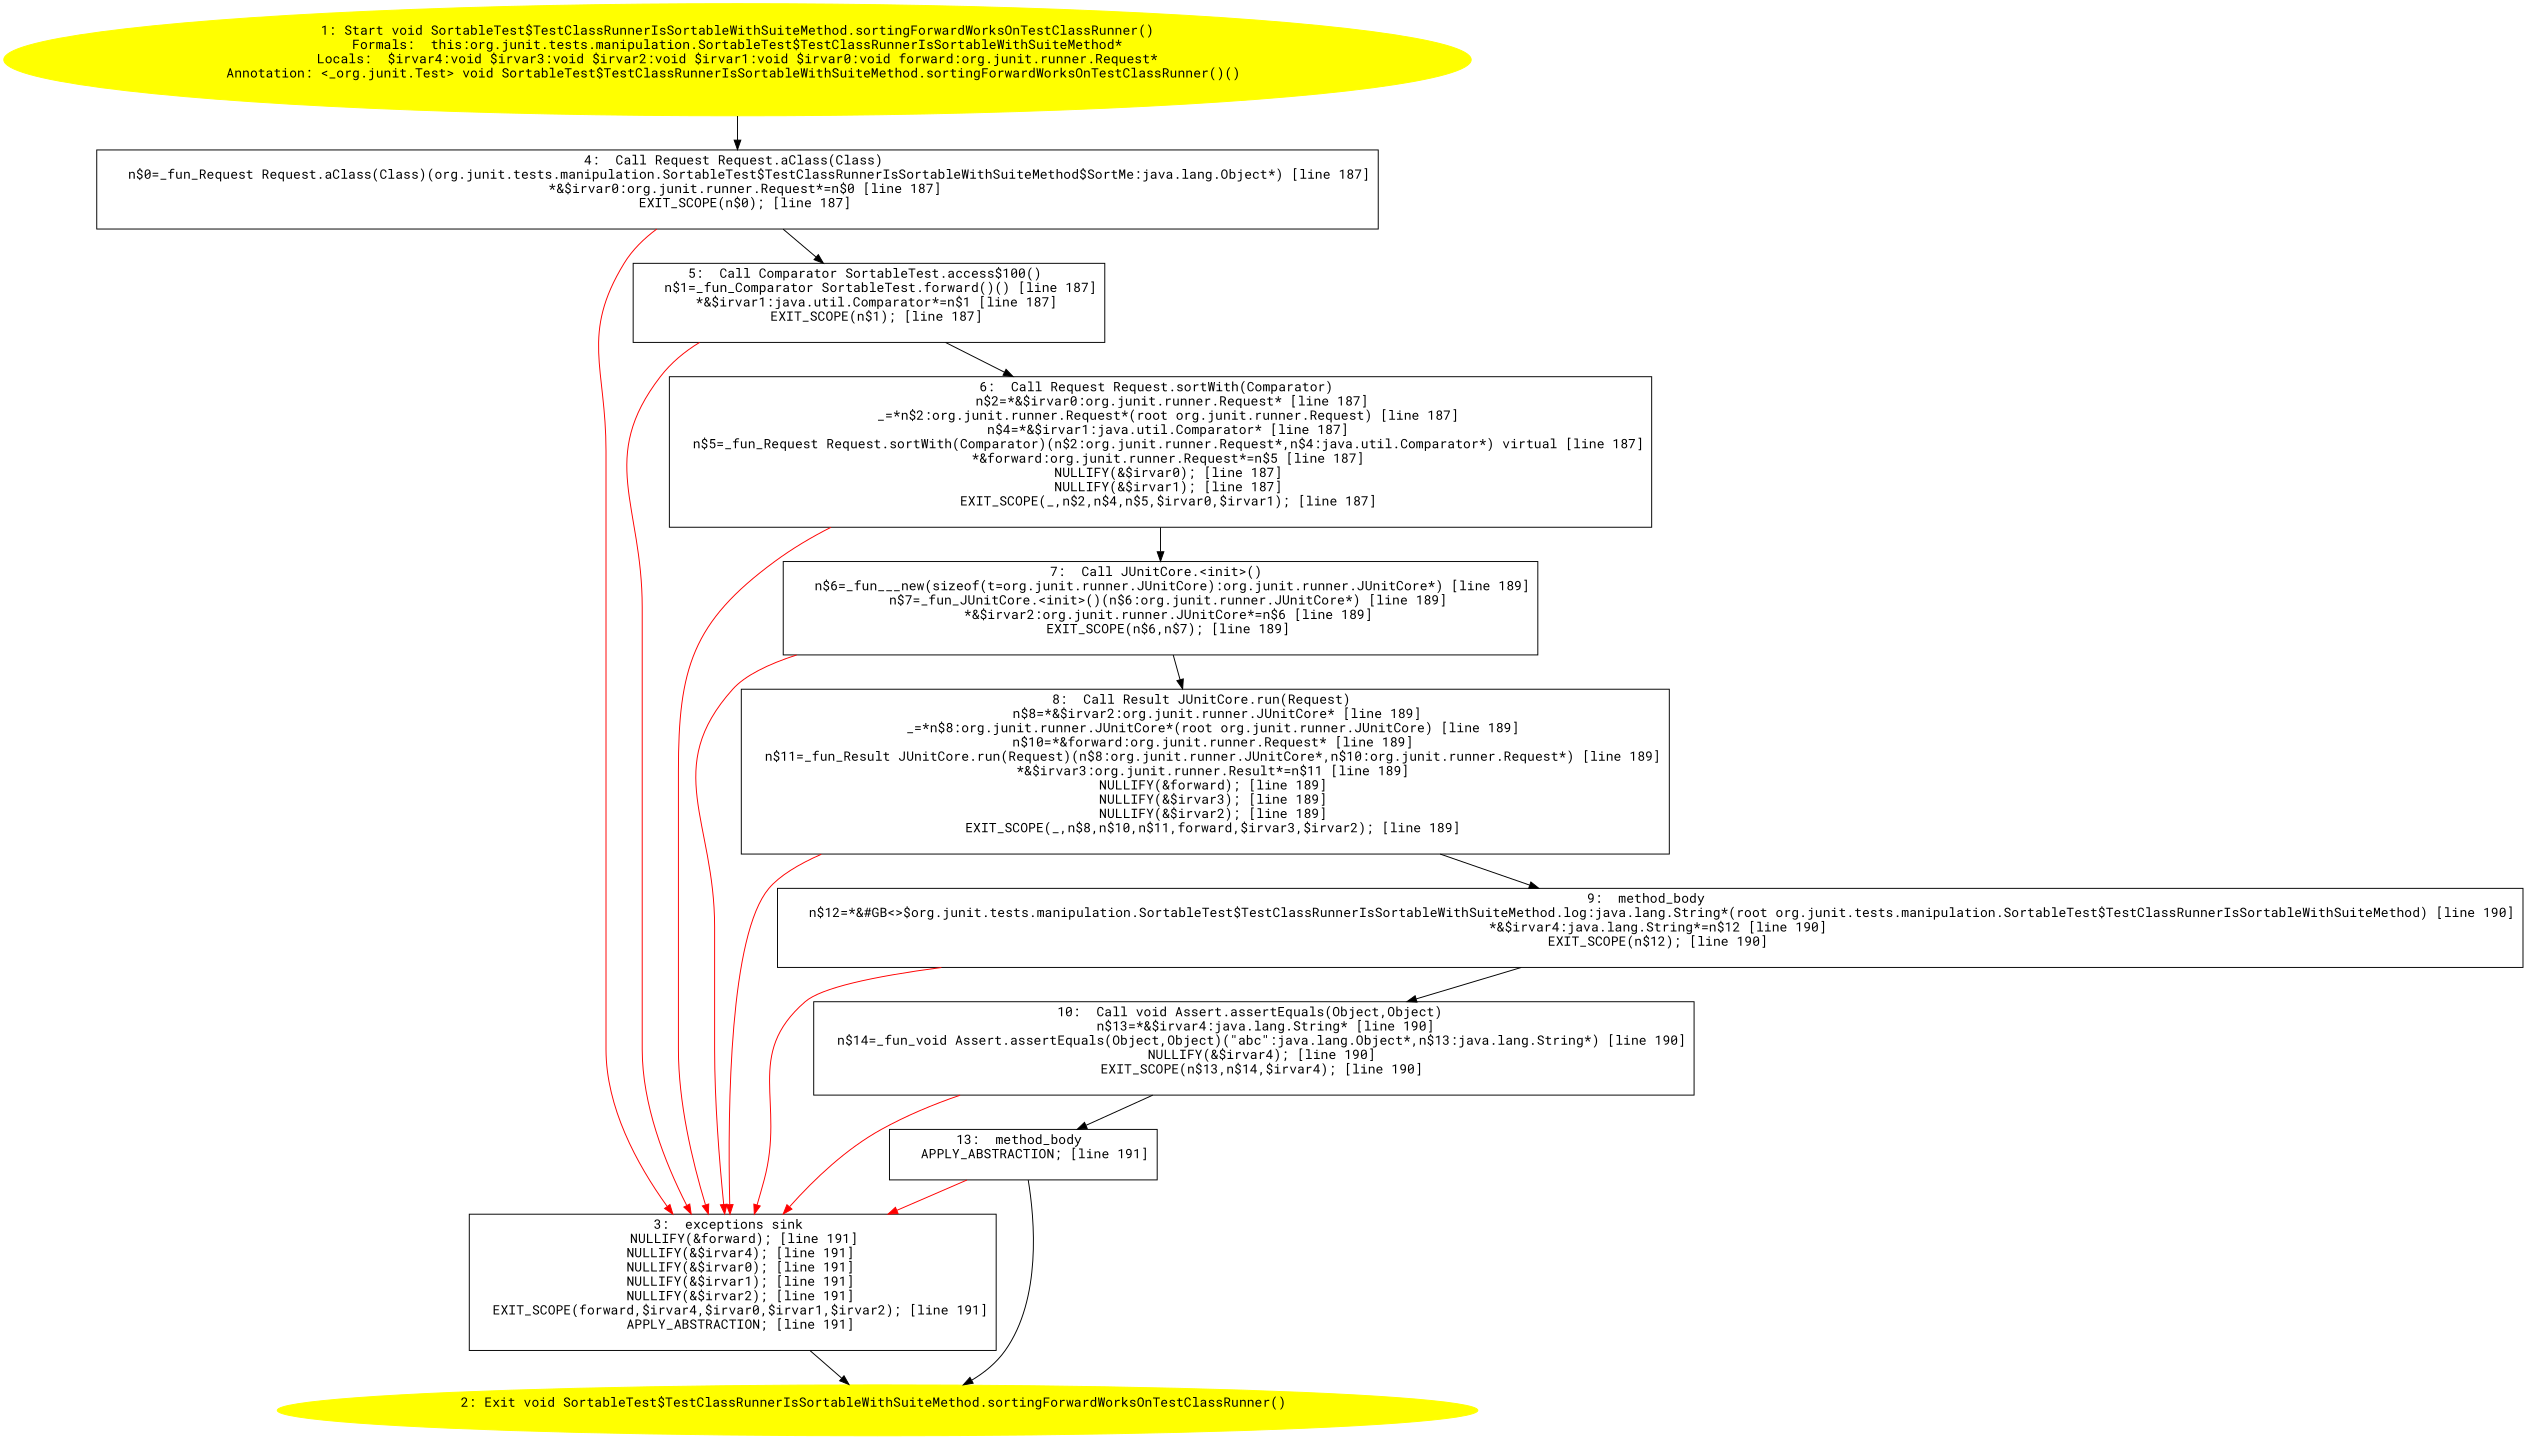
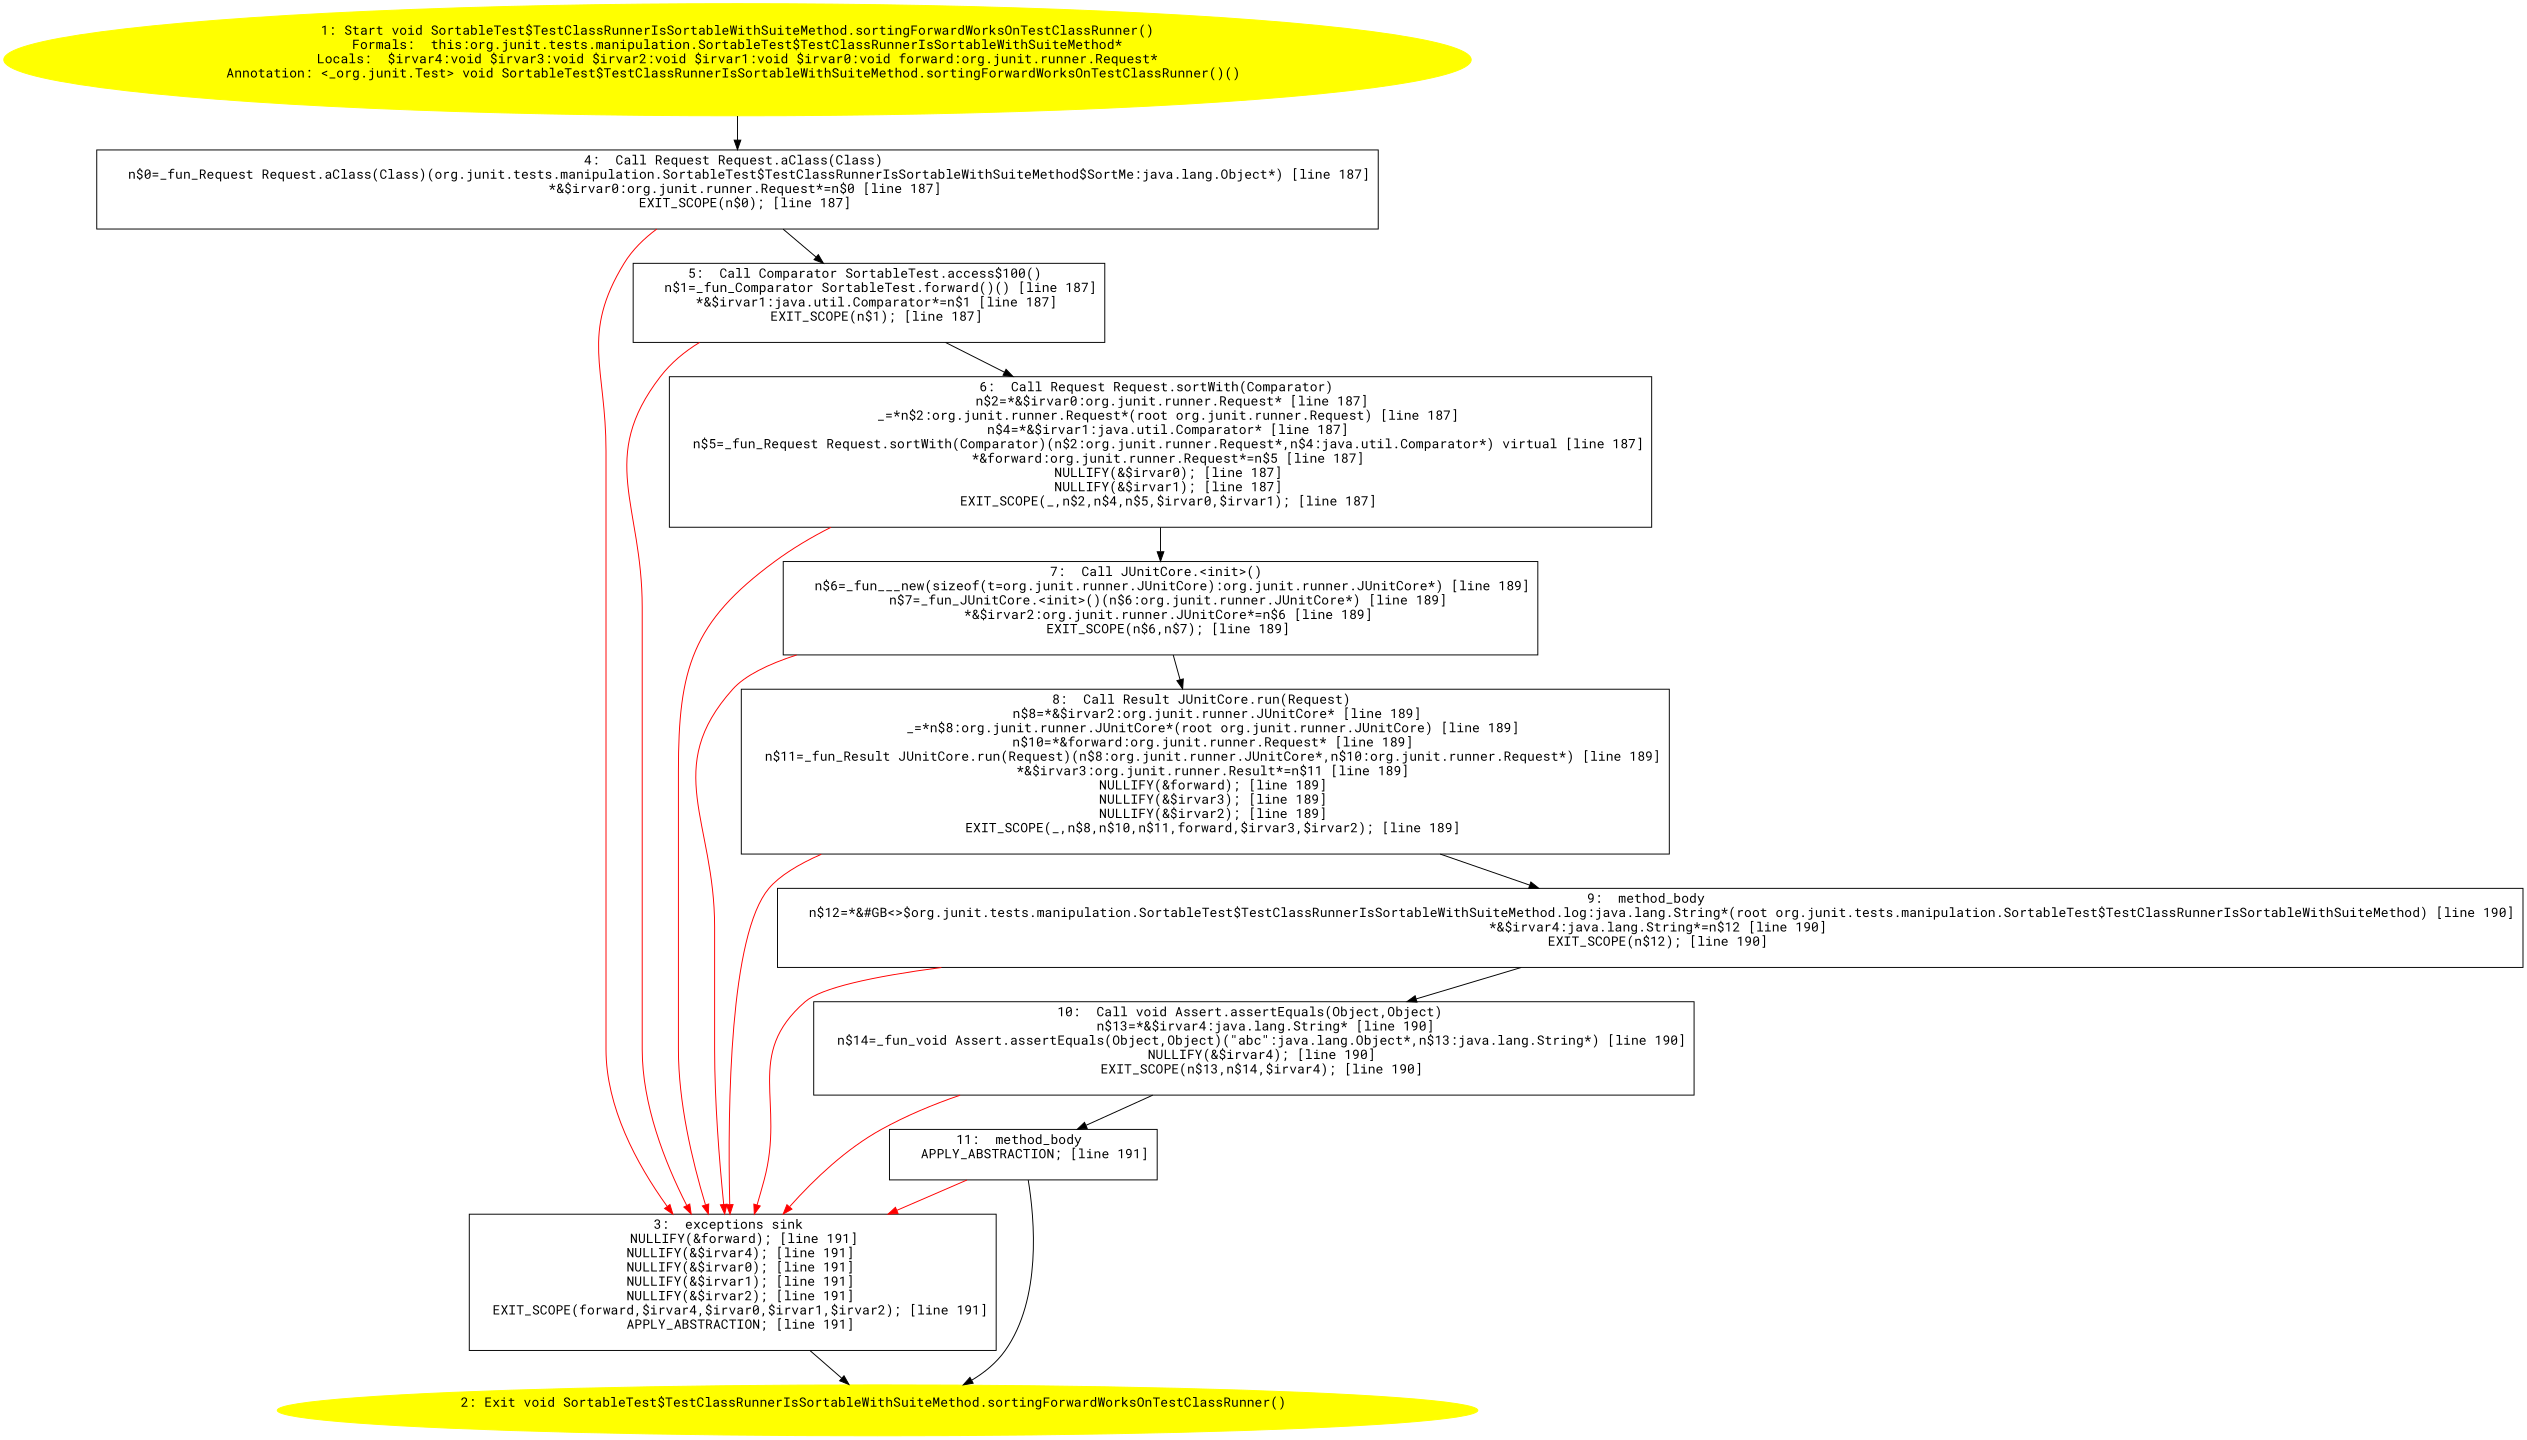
node "13:  method_body APPLY_ABSTRACTION; [line 191]": label "13:  method_body APPLY_ABSTRACTION; [line 191]" -> "11:  method_body APPLY_ABSTRACTION; [line 191]"
